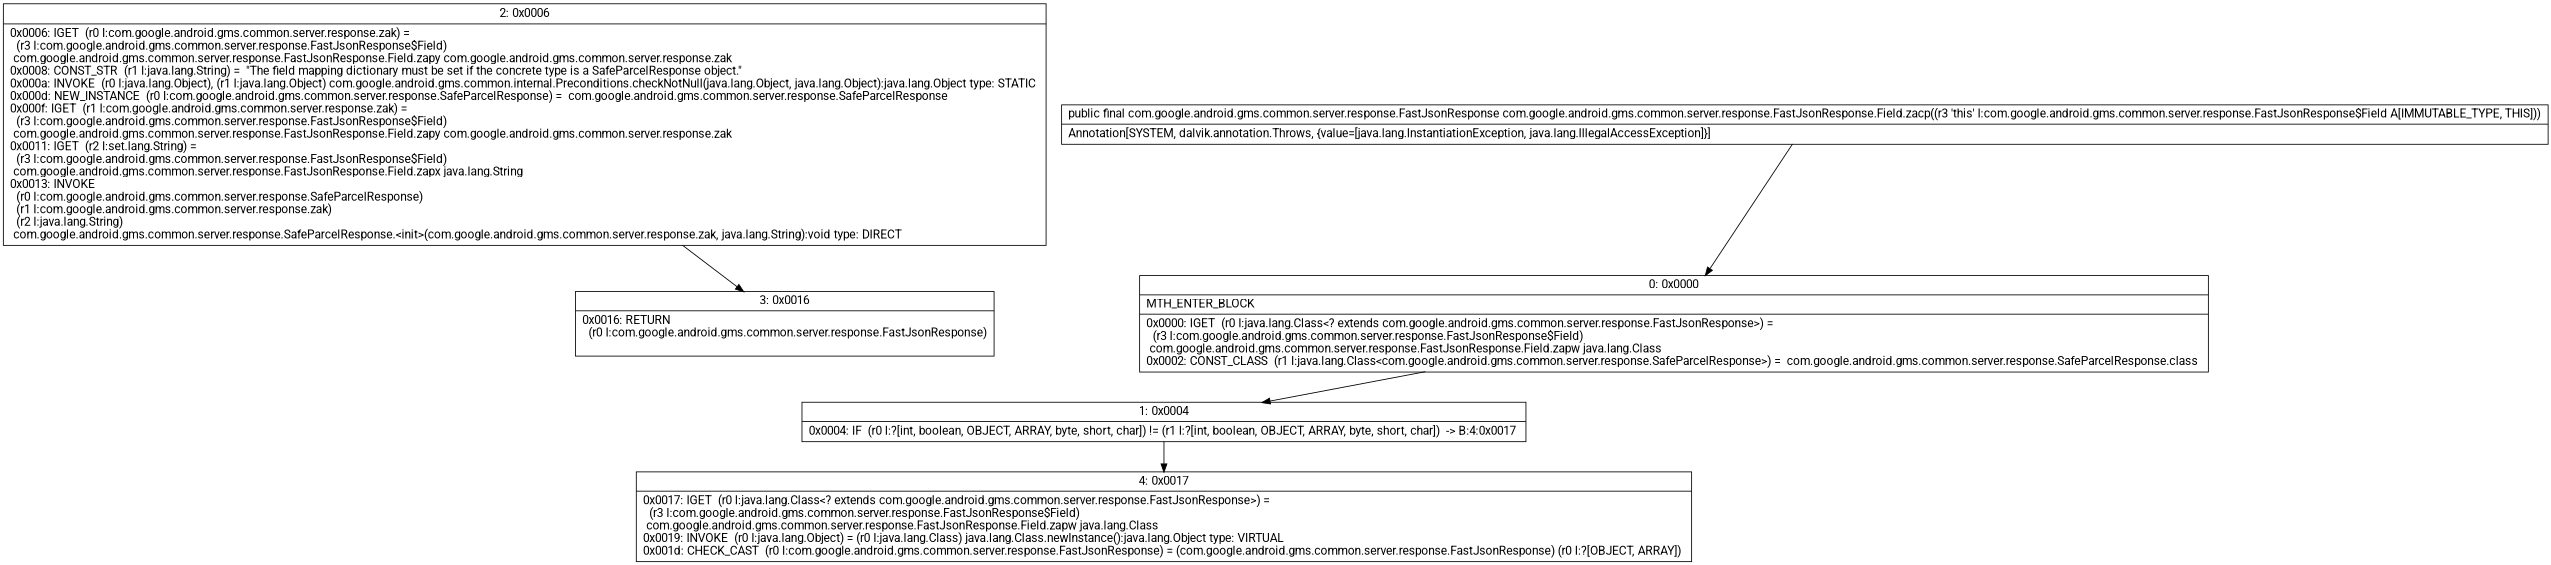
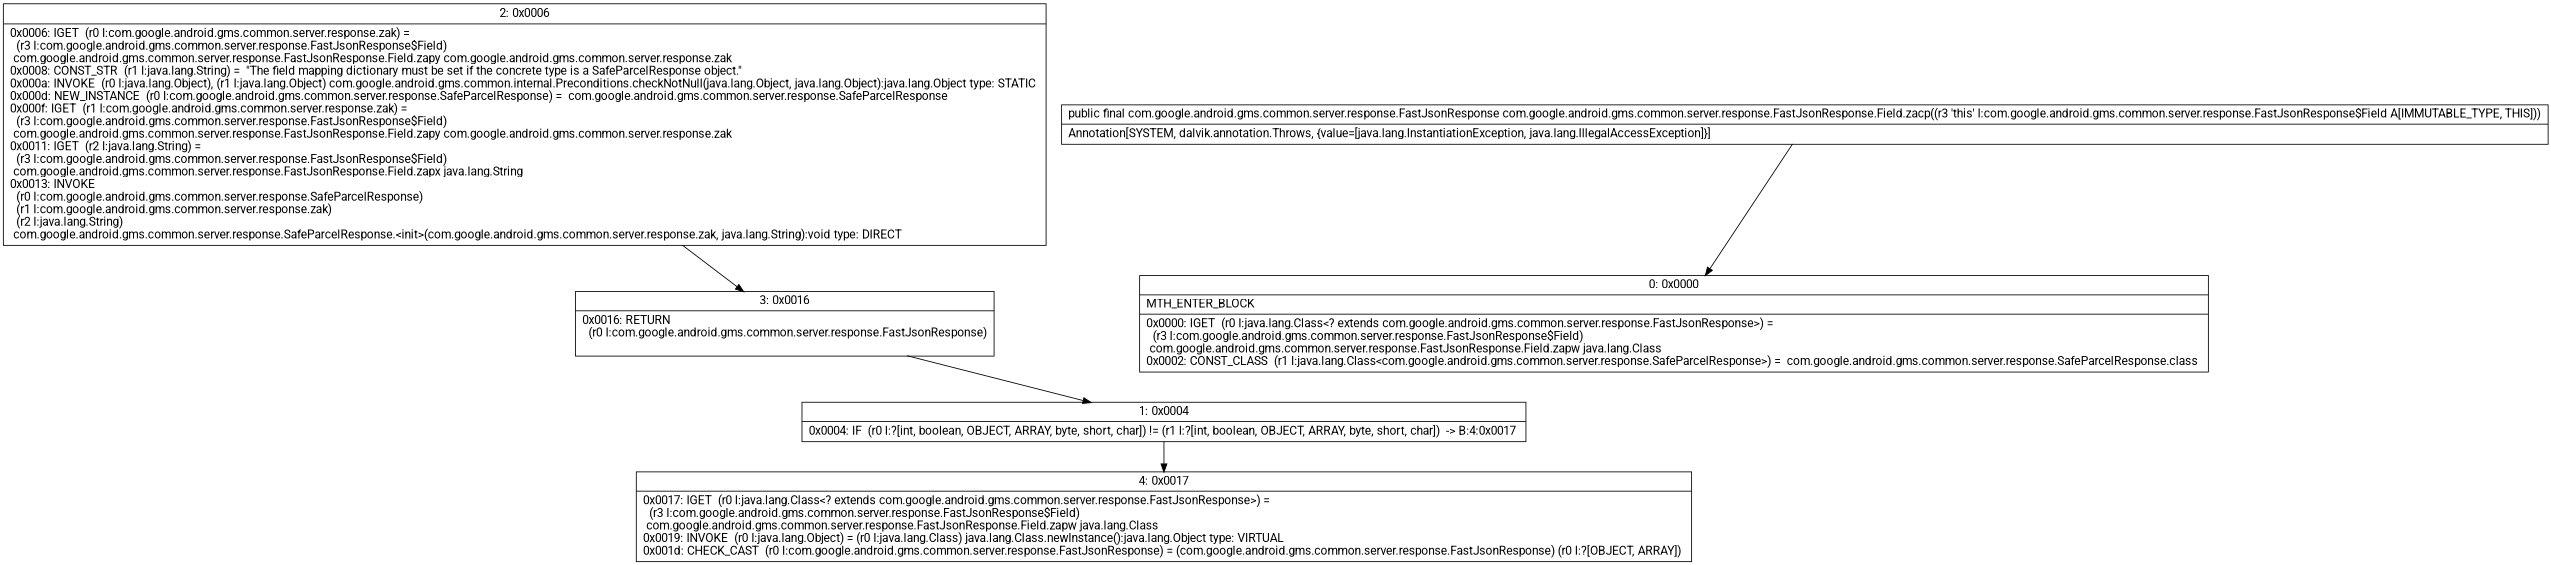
node "2: 0x0006": text "0x0011: IGET  (r2 I:set.lang.String) =" -> "0x0011: IGET  (r2 I:java.lang.String) ="
edge "0: 0x0000" -> "1: 0x0004": now "3: 0x0016" -> "1: 0x0004"
